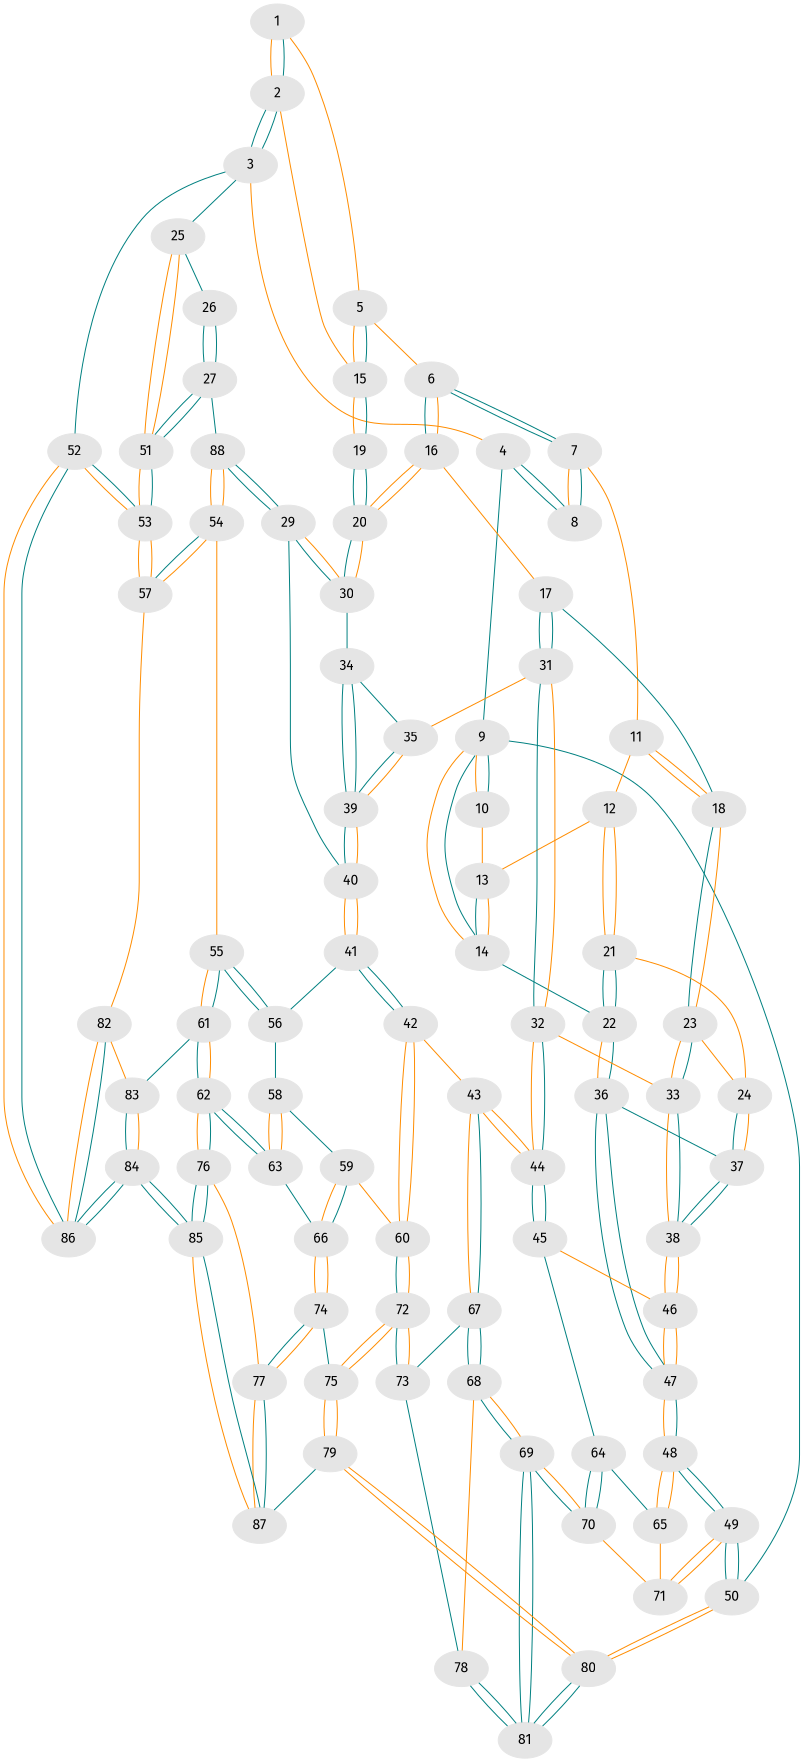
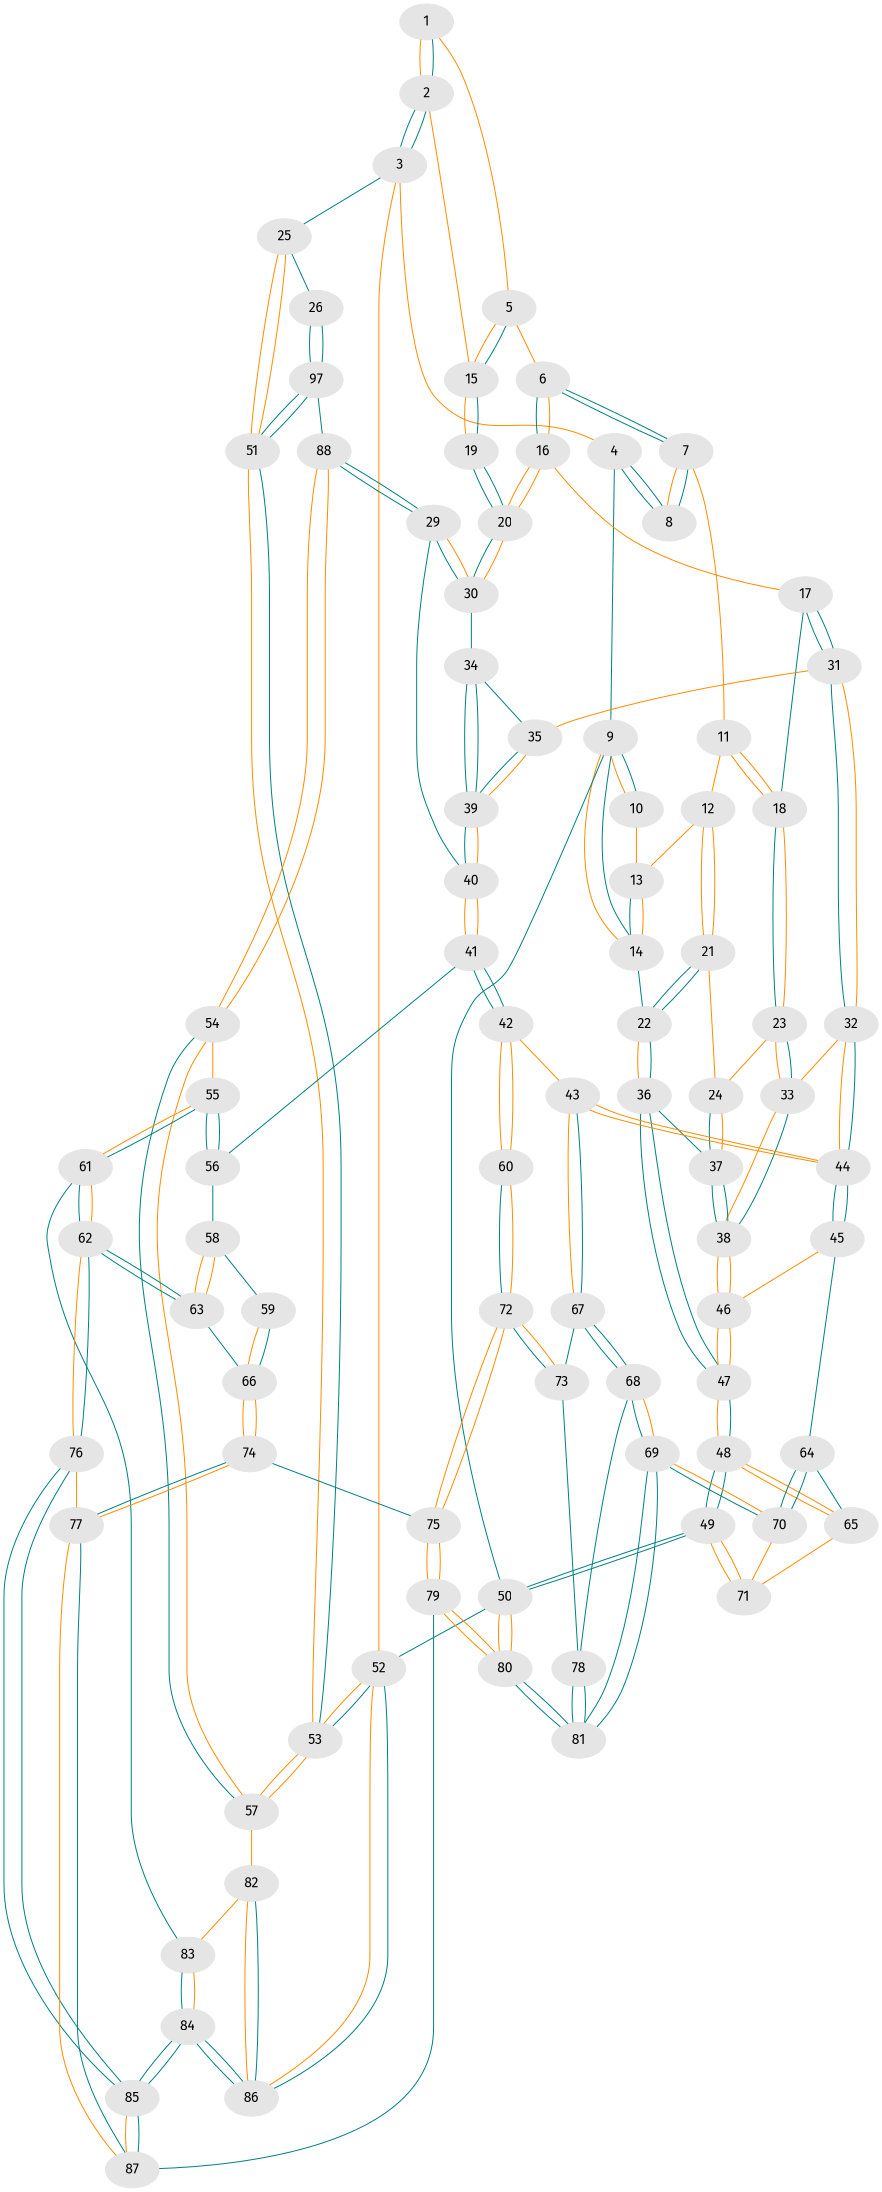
edge "3" -- "52": color teal -> darkorange
node "27": label "27" -> "97"
edge "59" -- "60": removed
edge "68" -- "78": color darkorange -> teal
edge "50" -- "52": added
